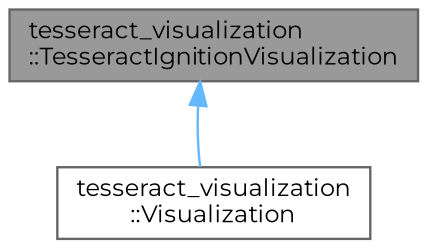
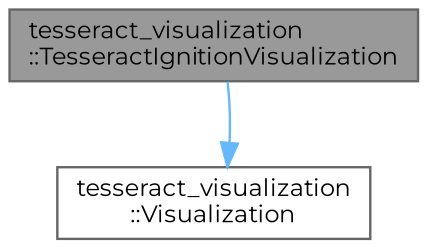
edge "tesseract_visualization ::Visualization" -> "tesseract_visualization ::TesseractIgnitionVisualization": reversed
